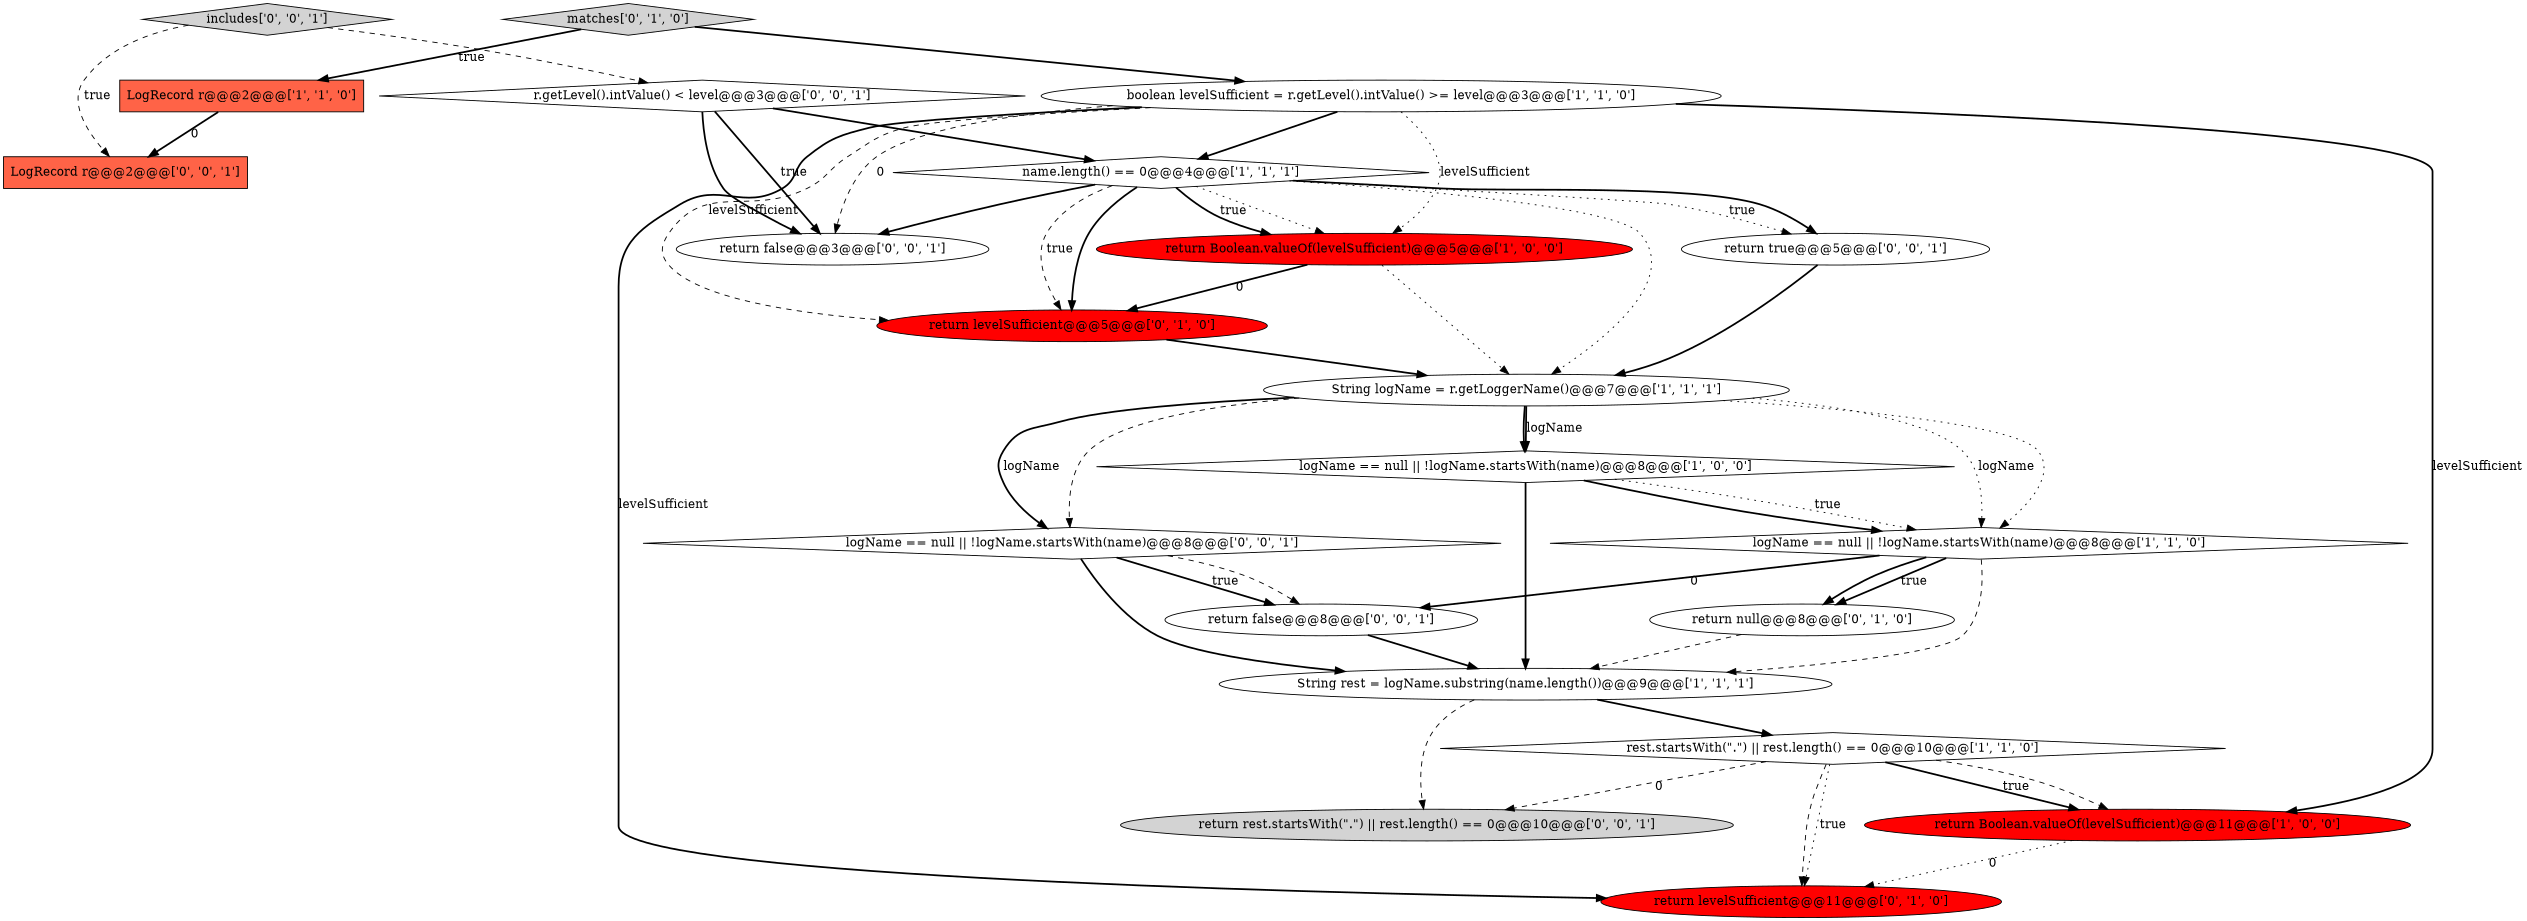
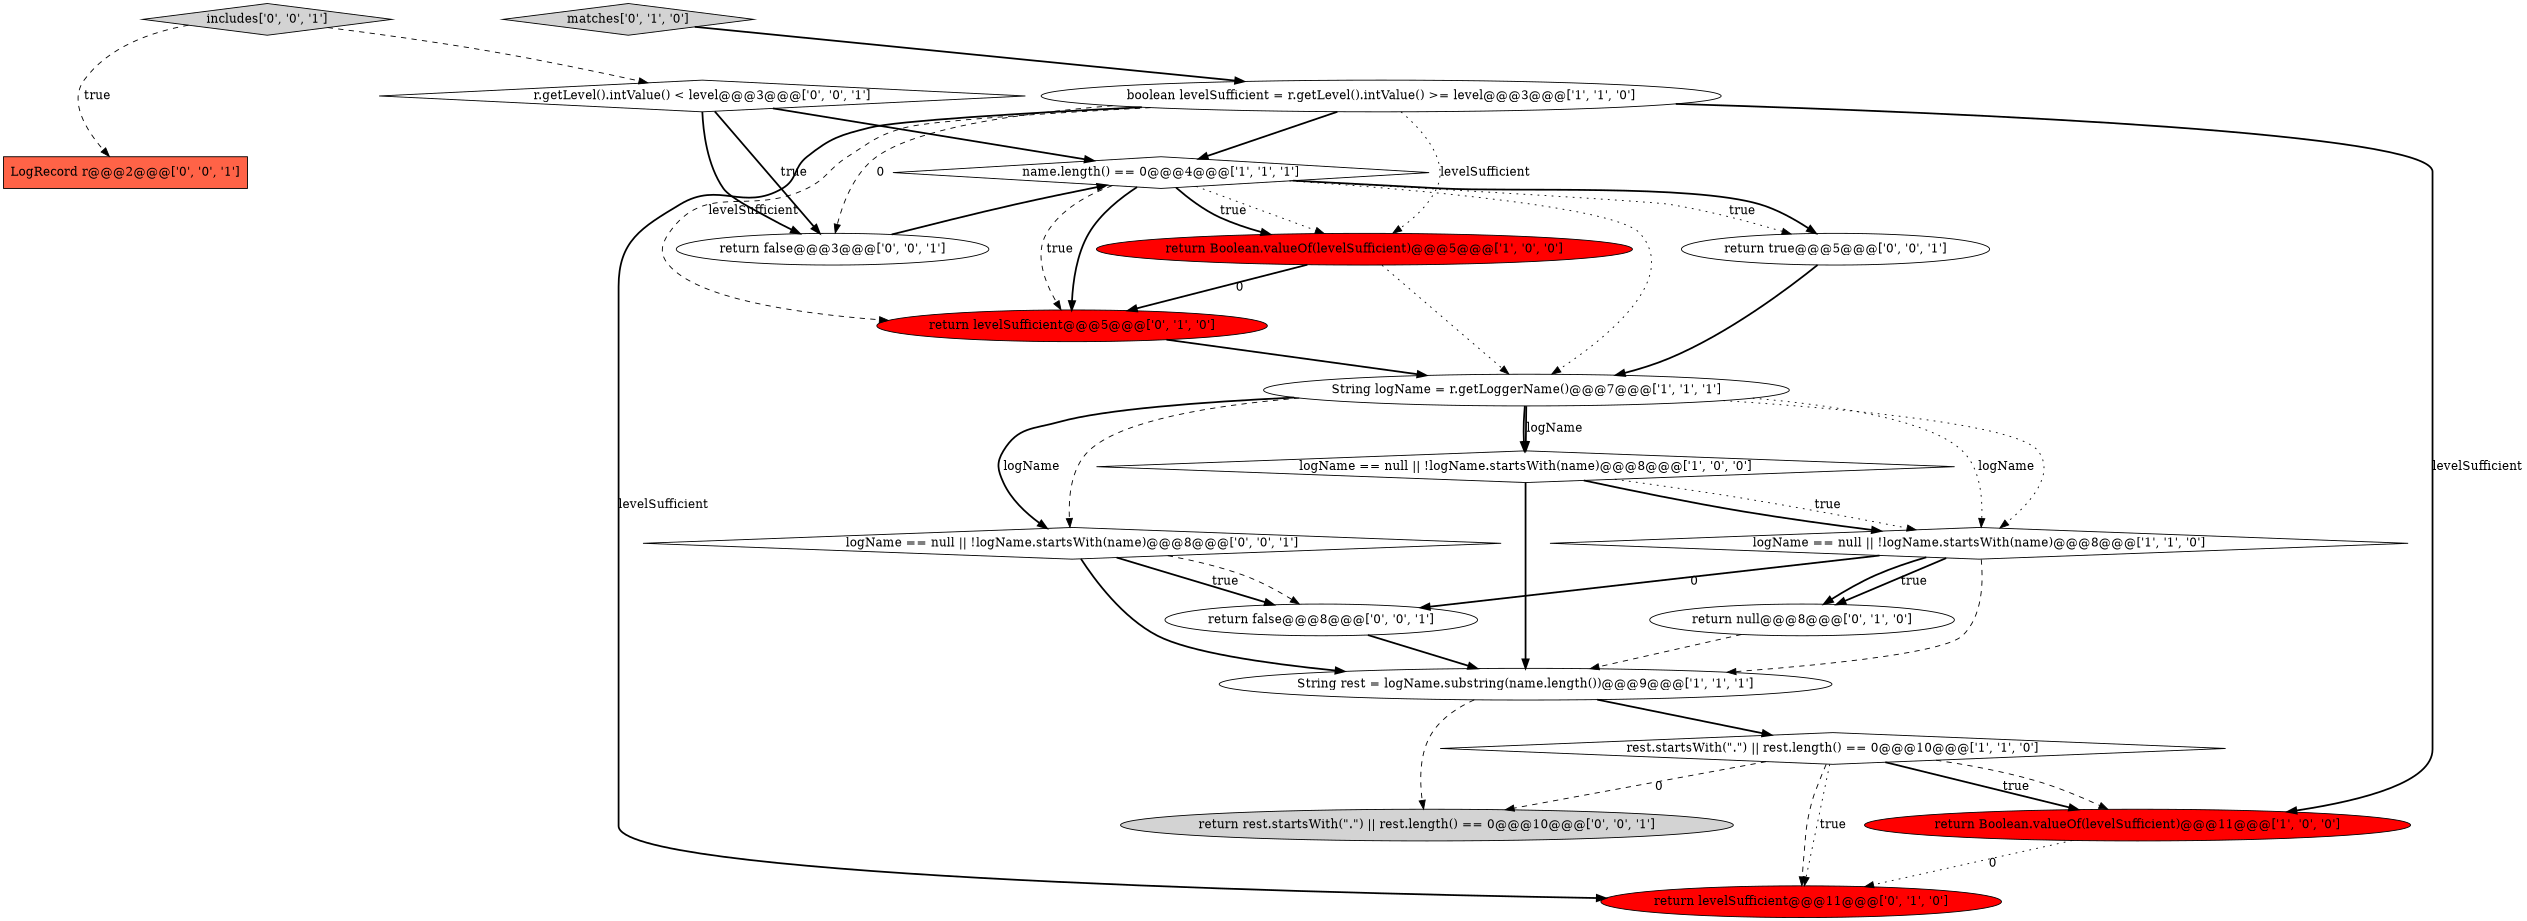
node "LogRecord r@@@2@@@['1', '1', '0']": removed
edge "name.length() == 0@@@4@@@['1', '1', '1']" -> "return false@@@3@@@['0', '0', '1']": reversed
